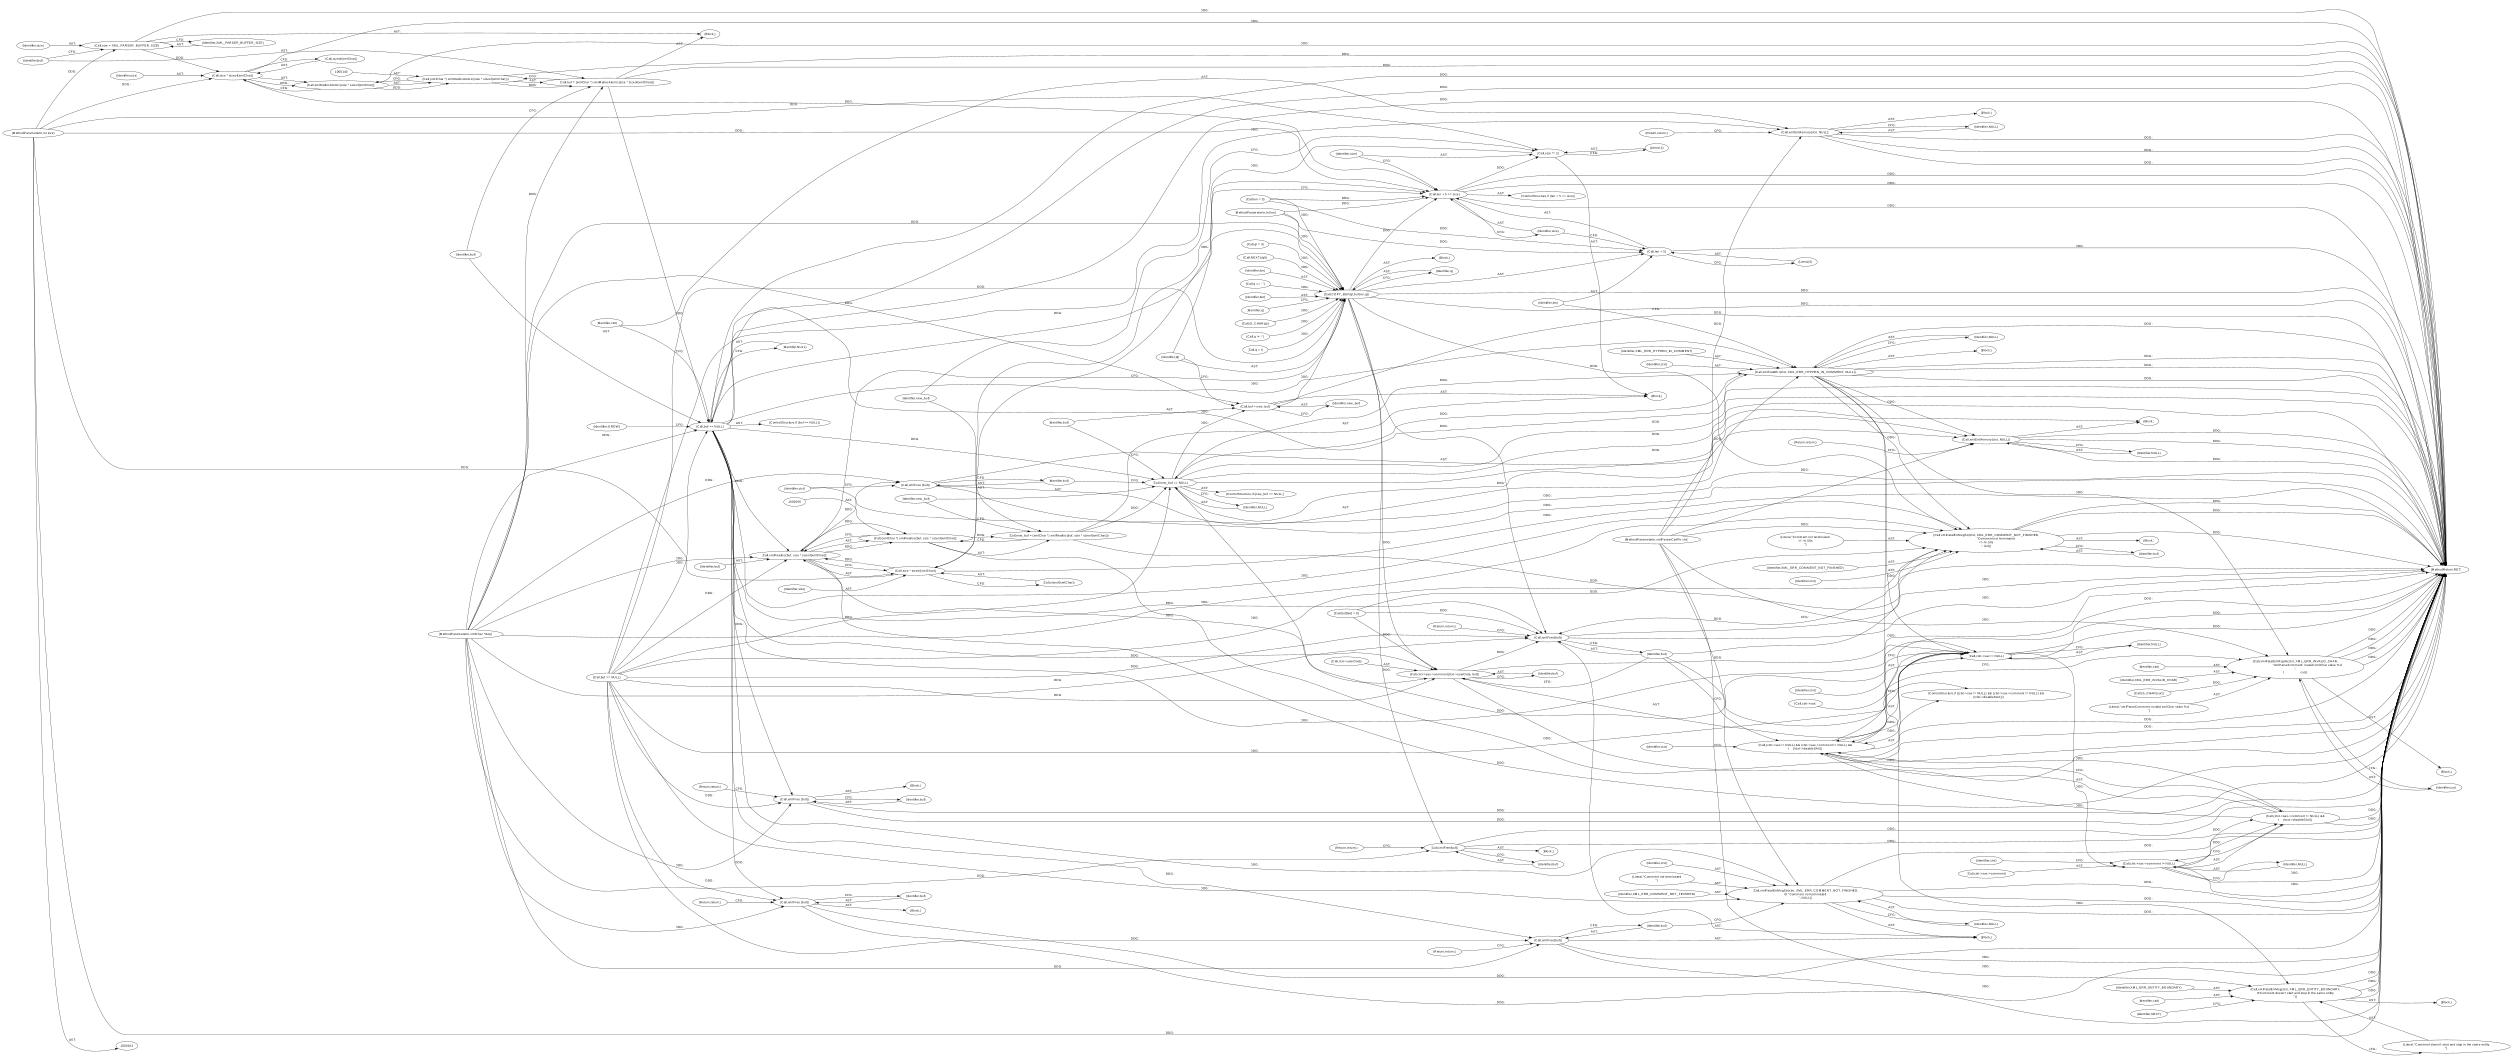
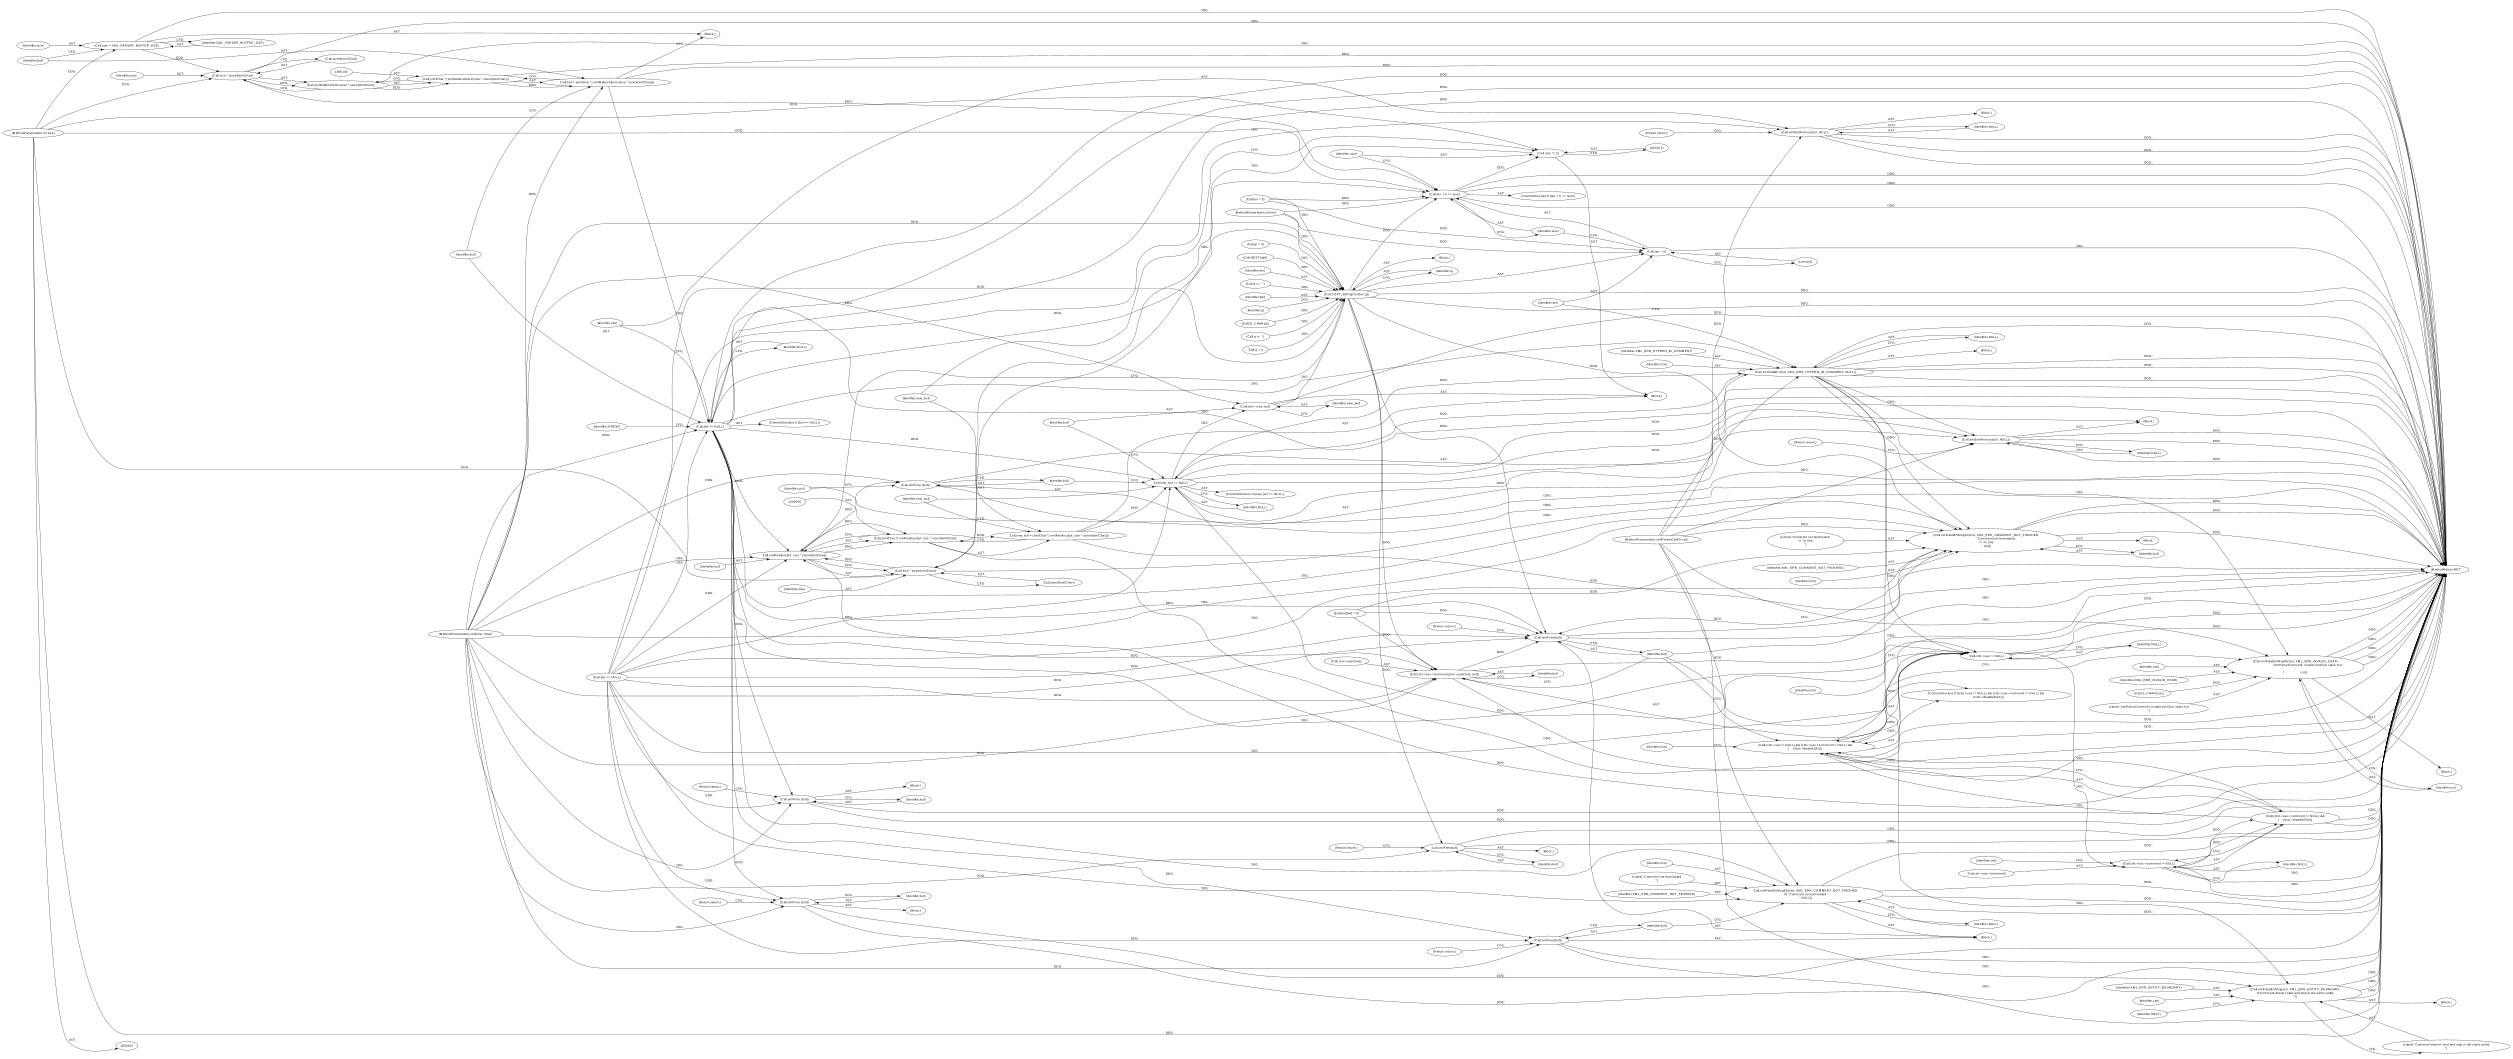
node "(Identifier,ql)": removed
edge "(Call,xmlRealloc(buf, size * sizeof(xmlChar)))" -> "(Call,ctxt->sax->comment(ctxt->userData, buf))": now "(MethodParameterIn,xmlChar *stop)" -> "(Call,ctxt->sax->comment(ctxt->userData, buf))"
node "(Call,ctxt->sax)": removed
